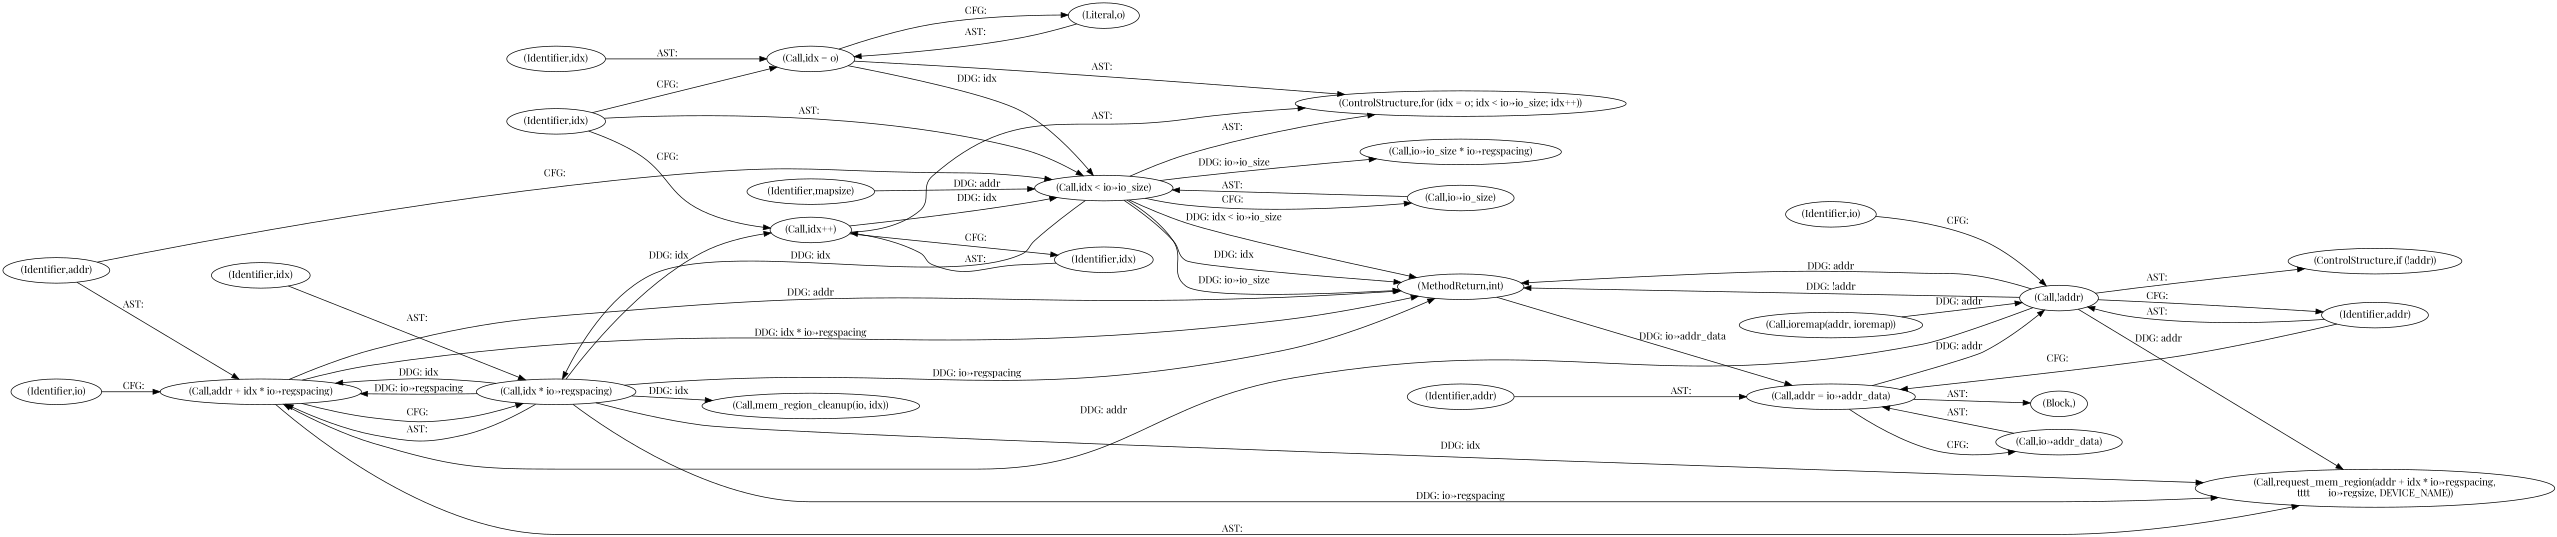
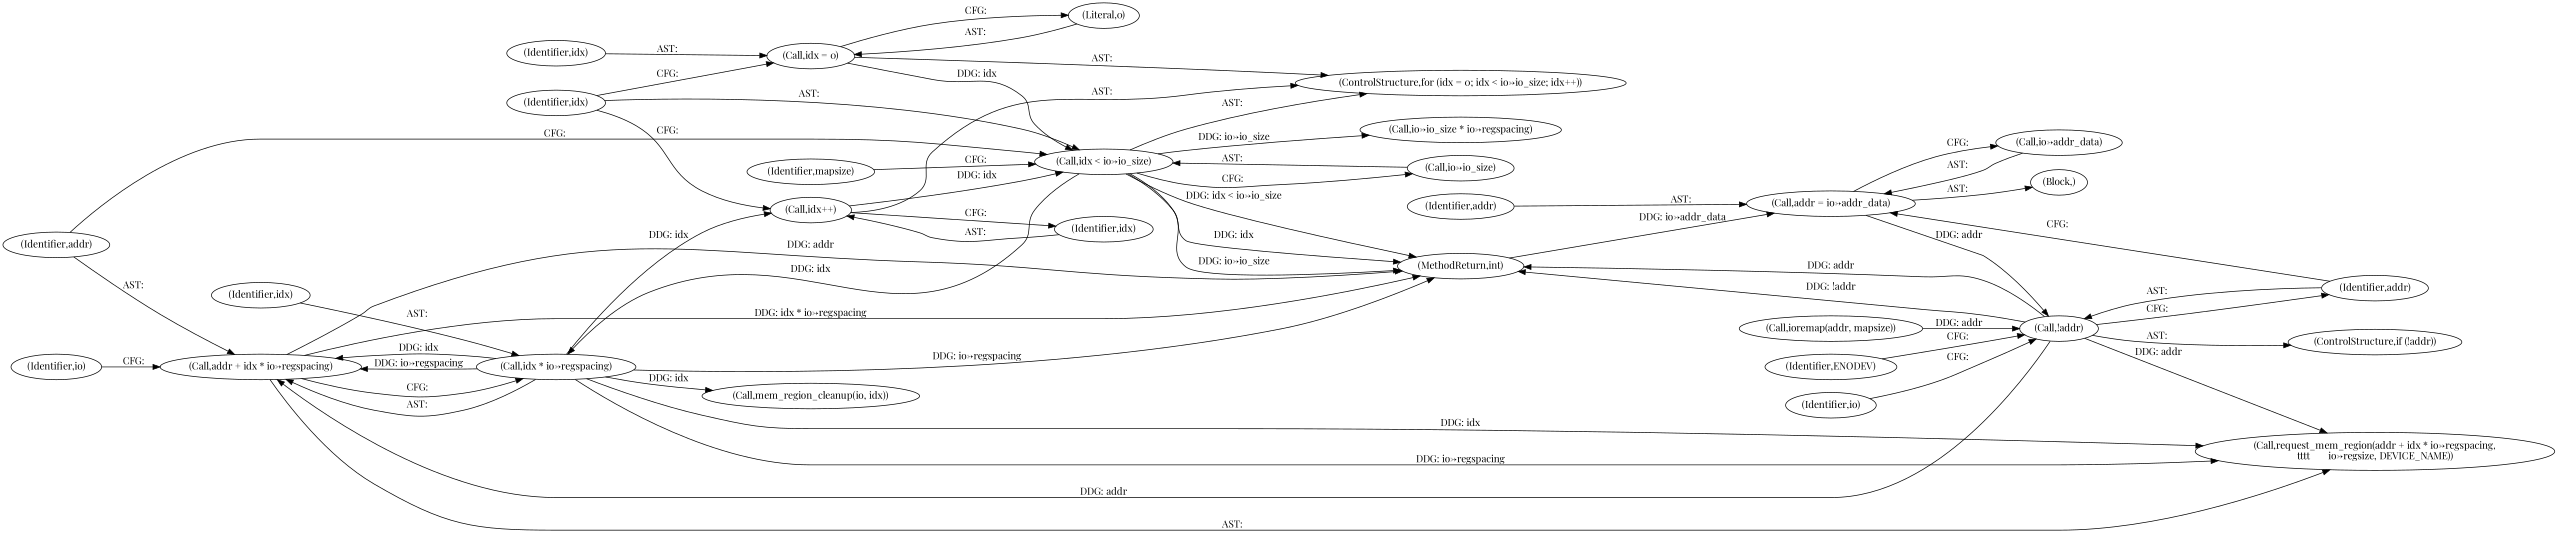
edge "(Identifier,mapsize)" -> "(Call,idx < io->io_size)": label "DDG: addr" -> "CFG: "
node "(Call,ioremap(addr, ioremap))": label "(Call,ioremap(addr, ioremap))" -> "(Call,ioremap(addr, mapsize))"
node "(Identifier,ENODEV)": added
